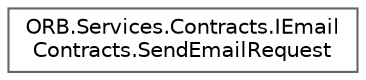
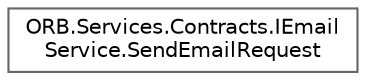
node "ORB.Services.Contracts.IEmail Contracts.SendEmailRequest": label "ORB.Services.Contracts.IEmail Contracts.SendEmailRequest" -> "ORB.Services.Contracts.IEmail Service.SendEmailRequest"
